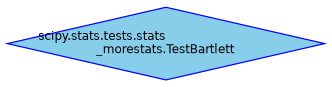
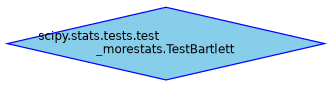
node "scipy.stats.tests.stats _morestats.TestBartlett": label "scipy.stats.tests.stats _morestats.TestBartlett" -> "scipy.stats.tests.test _morestats.TestBartlett"
